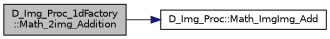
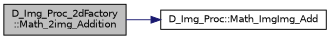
node "D_Img_Proc_1dFactory ::Math_2img_Addition": label "D_Img_Proc_1dFactory ::Math_2img_Addition" -> "D_Img_Proc_2dFactory ::Math_2img_Addition"
